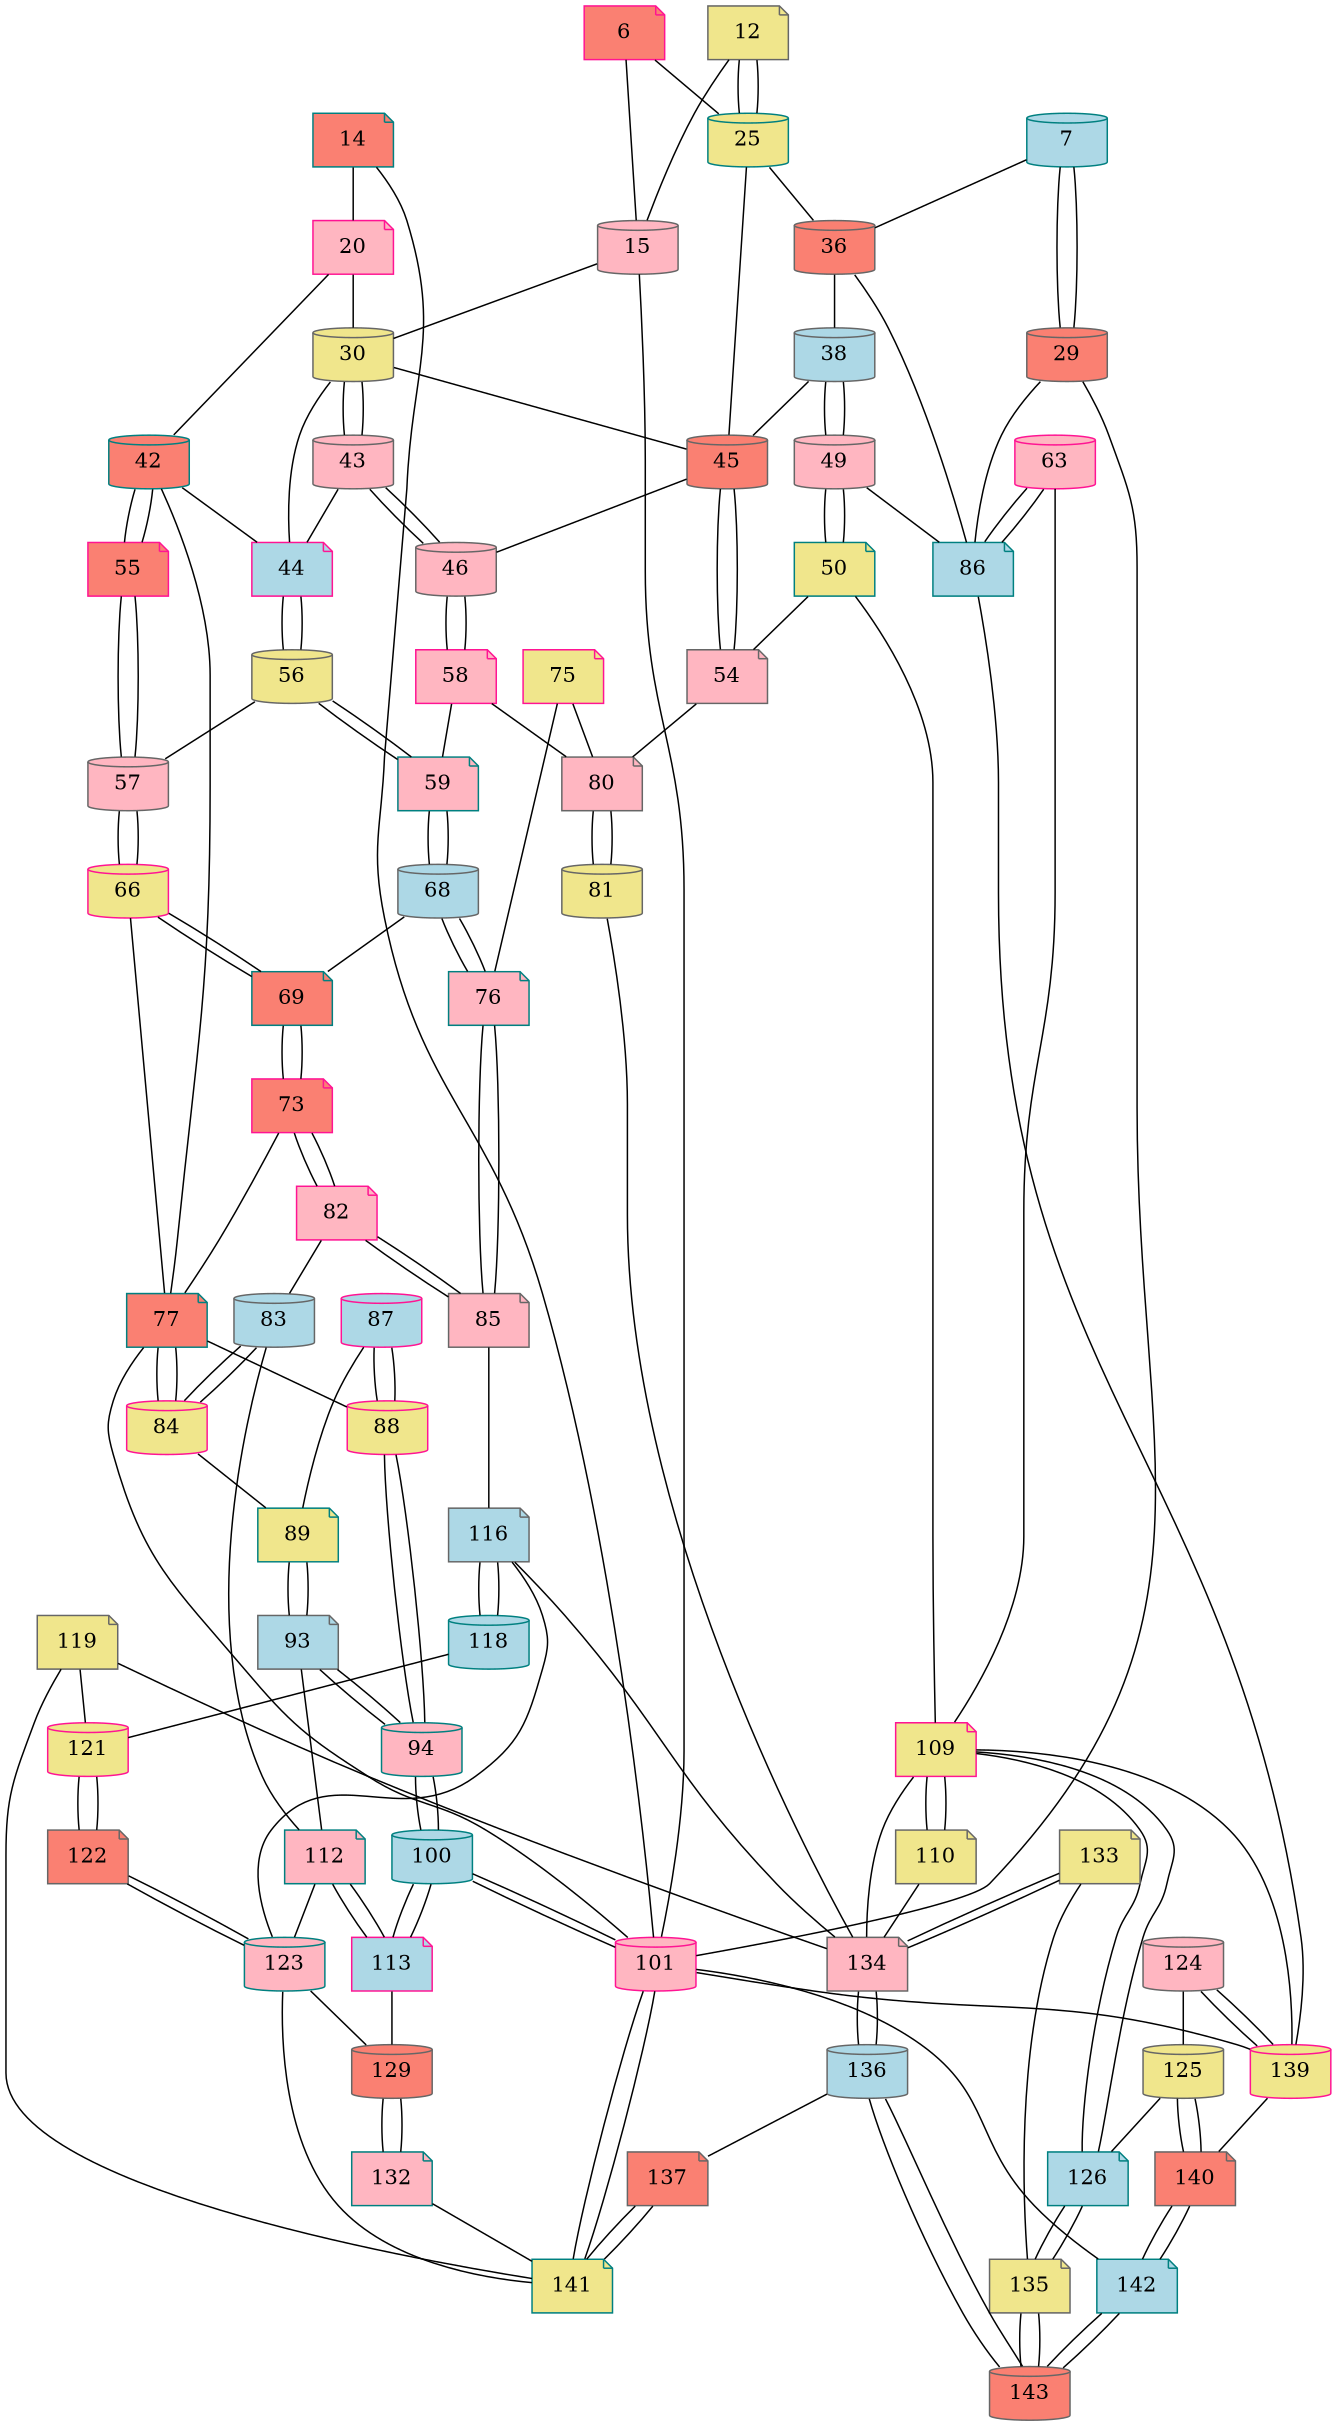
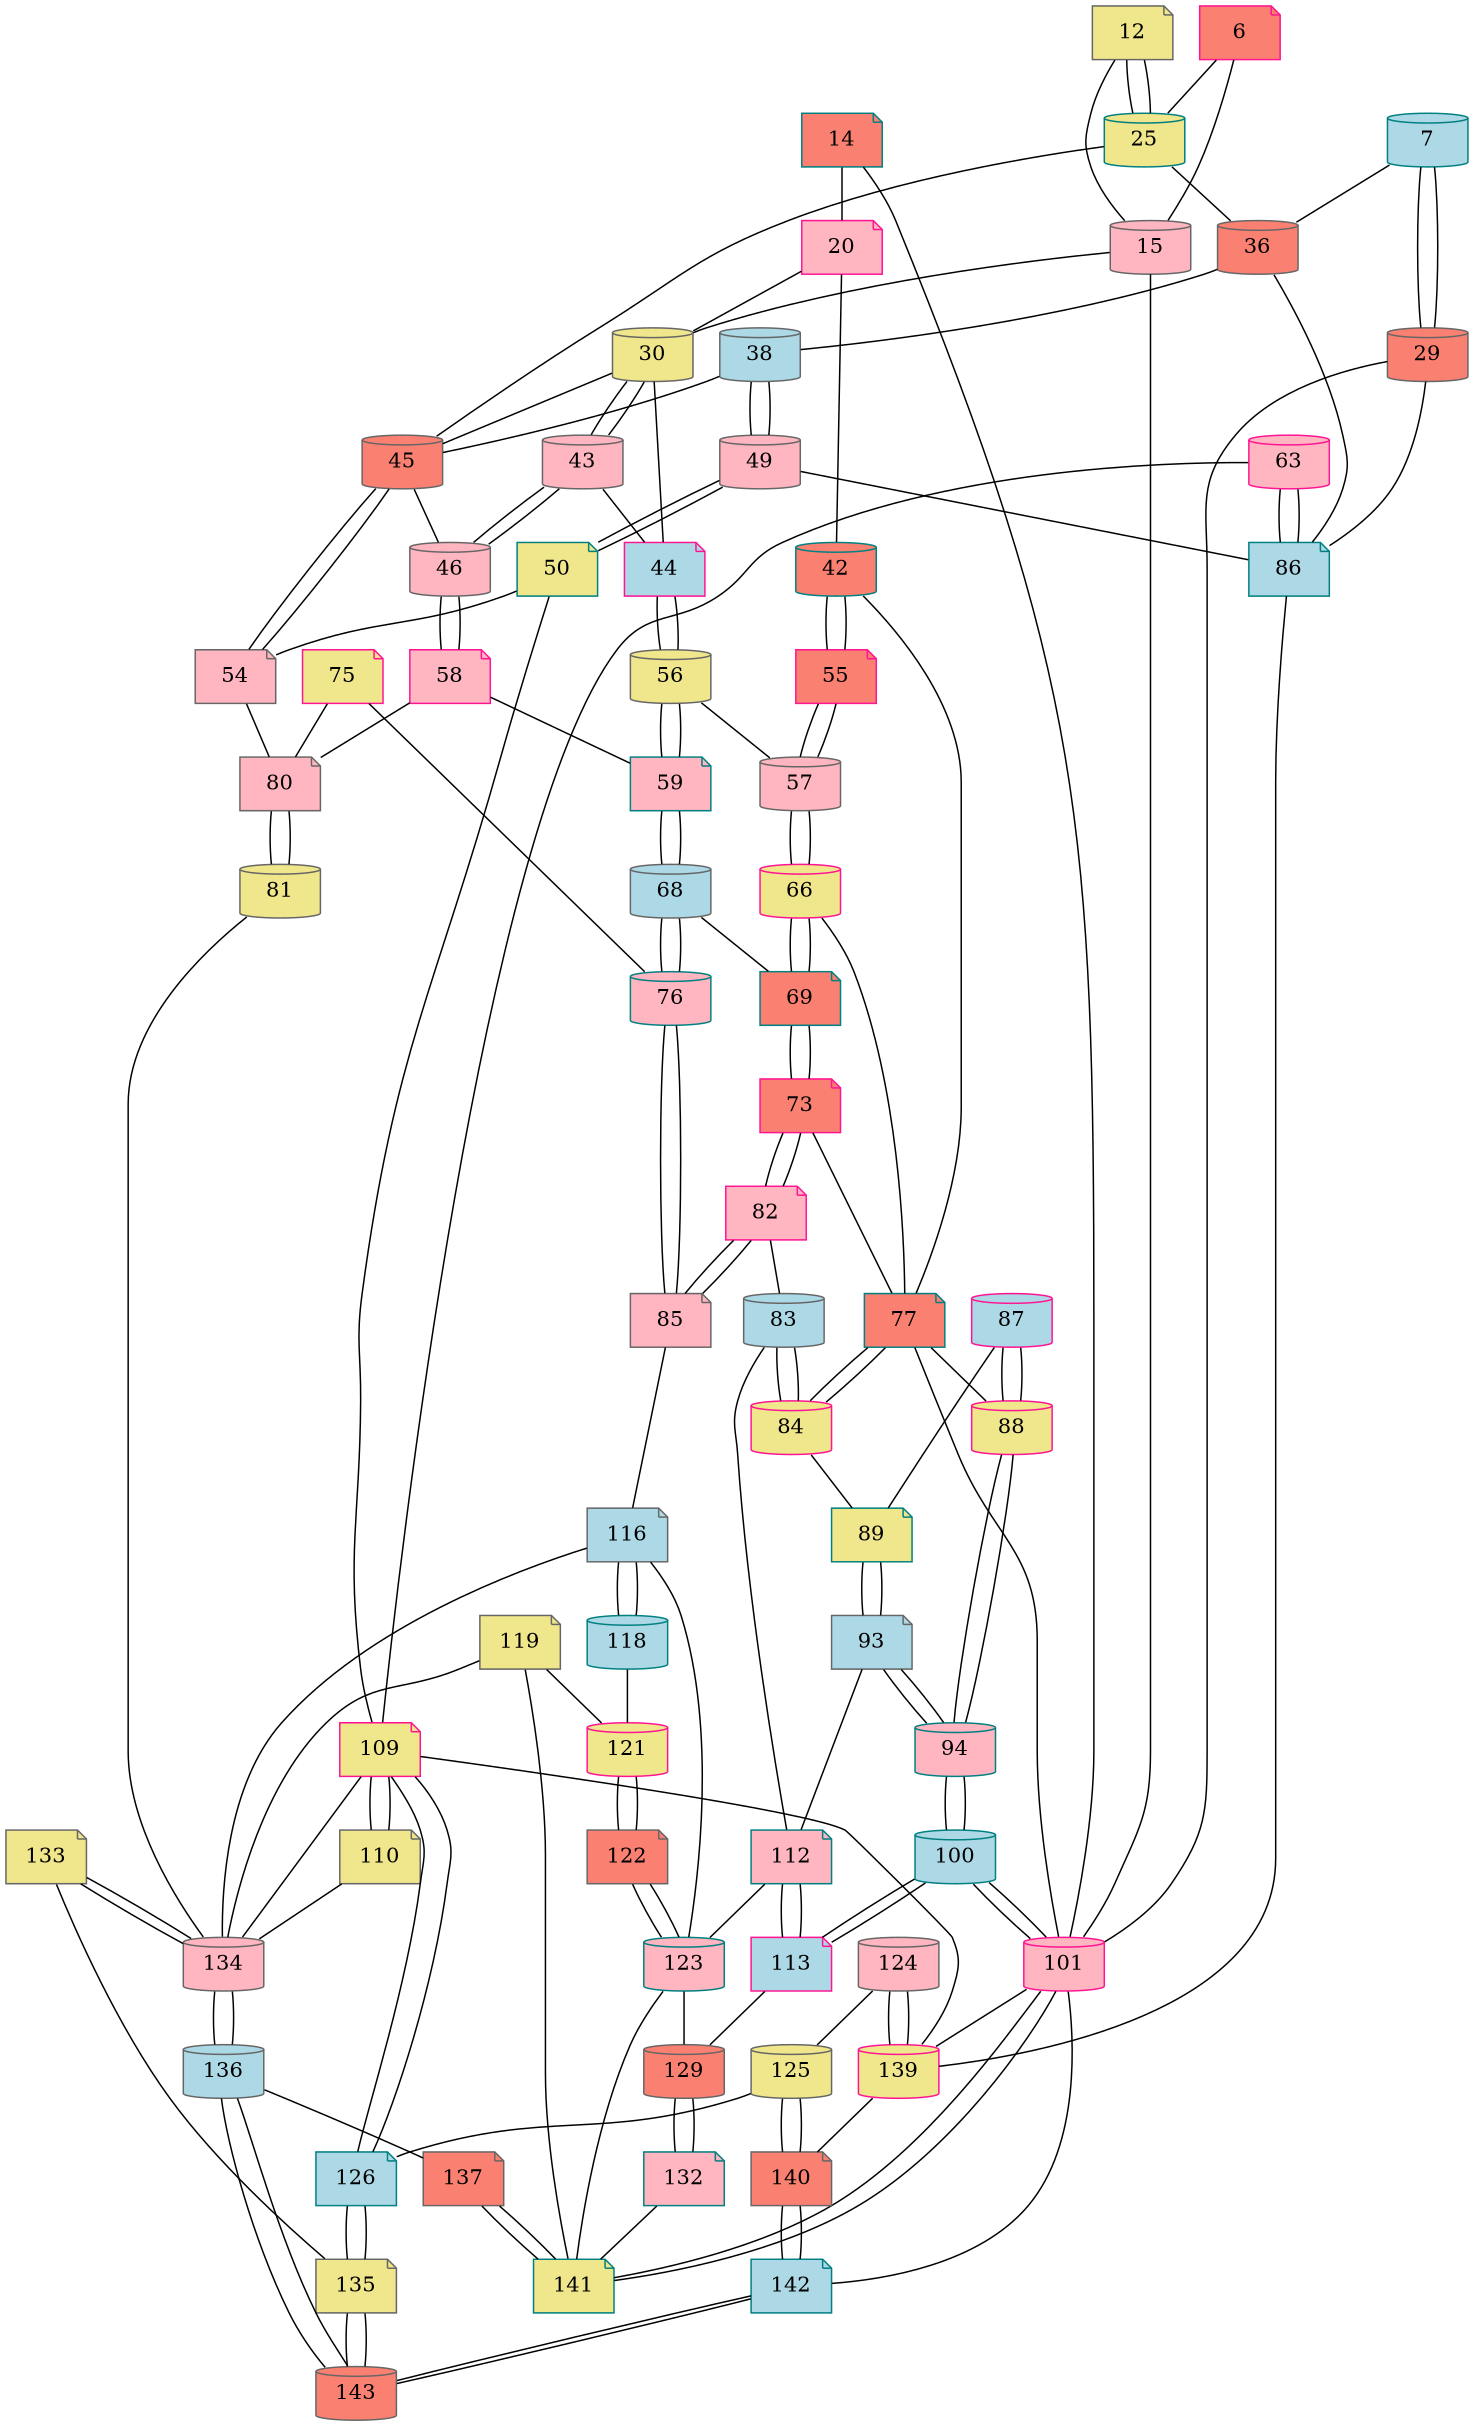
edge "42" -- "44": removed
node "76": shape note -> cylinder
node "134": shape note -> cylinder
